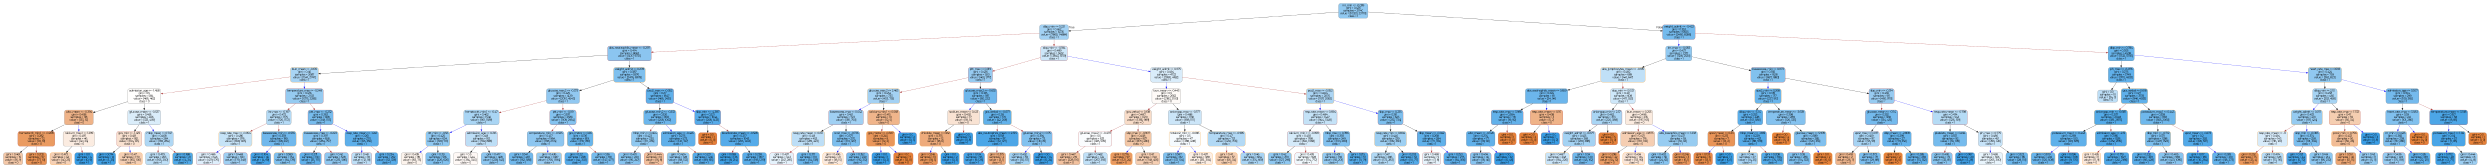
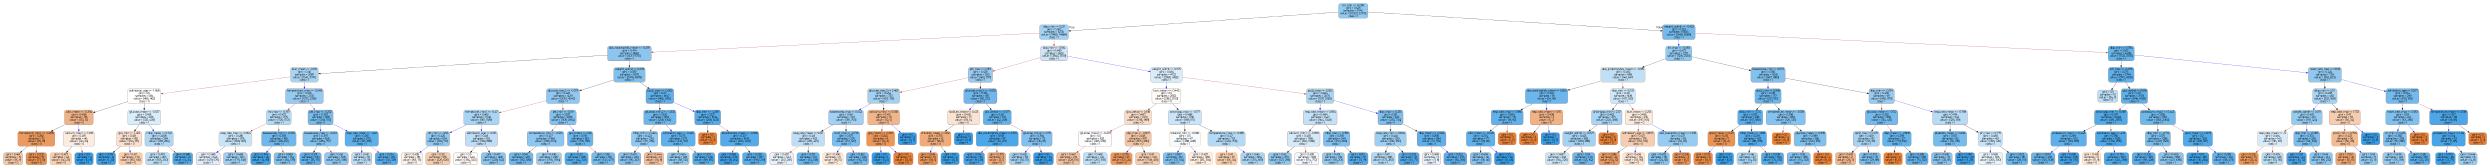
node "gini = 0.39 samples = 535 value = [226, 626] class = 1": fillcolor #80c0ee -> #f5ceb1
